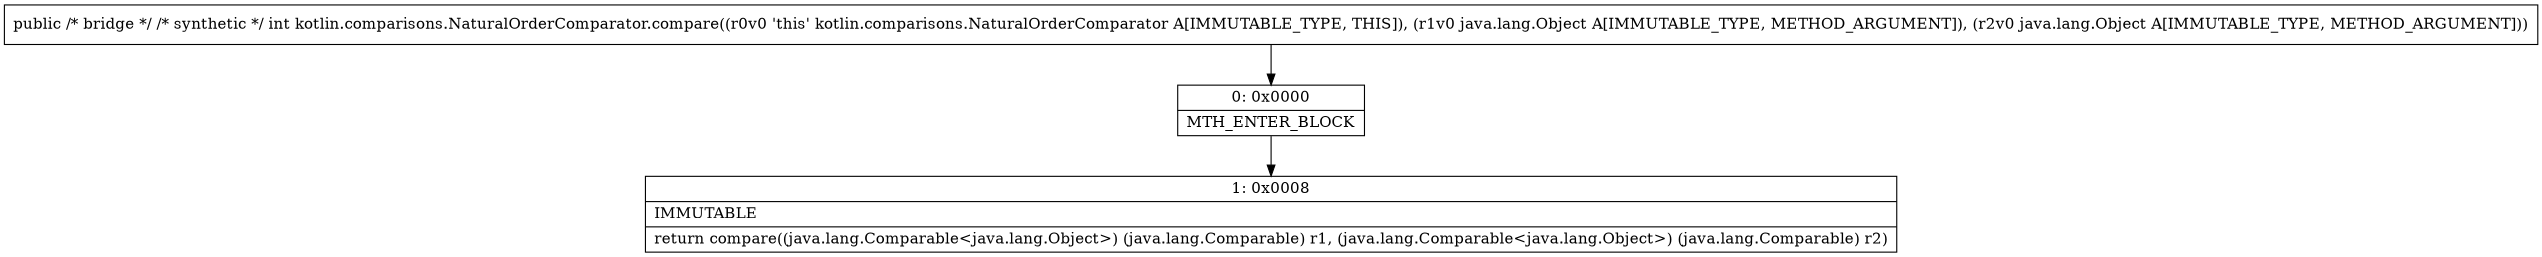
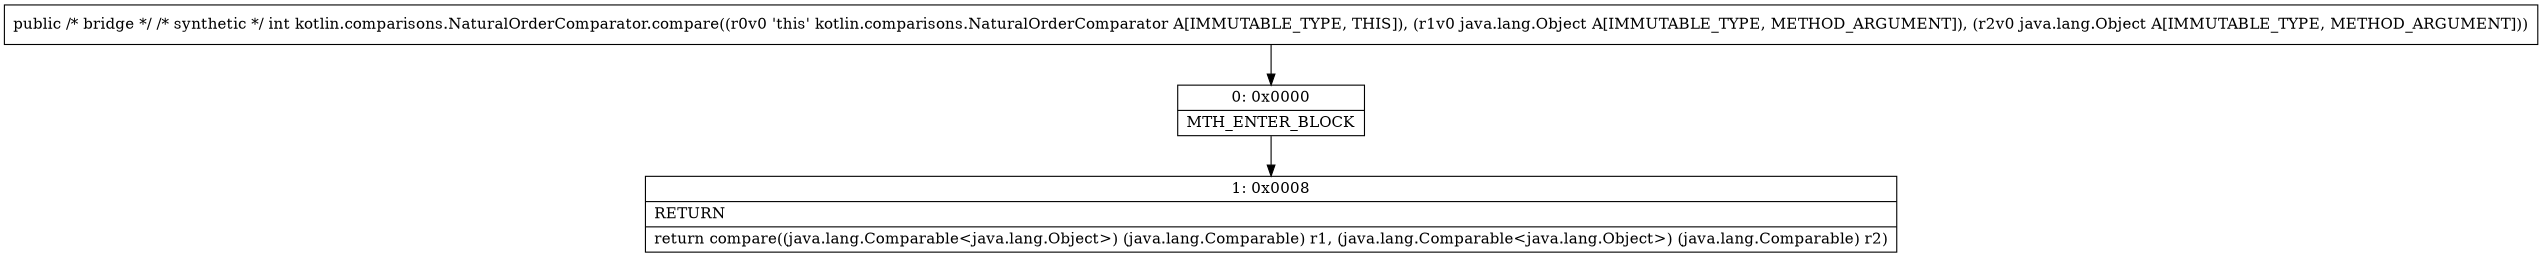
node "1: 0x0008": text "IMMUTABLE" -> "RETURN"
